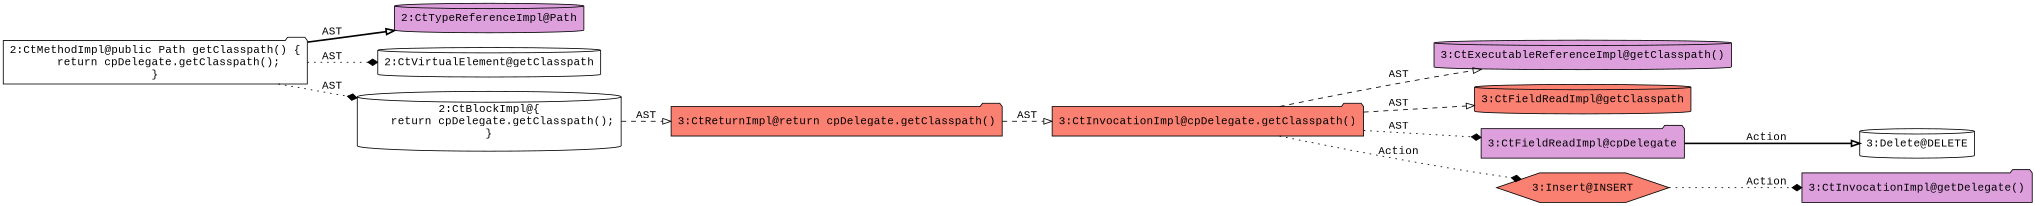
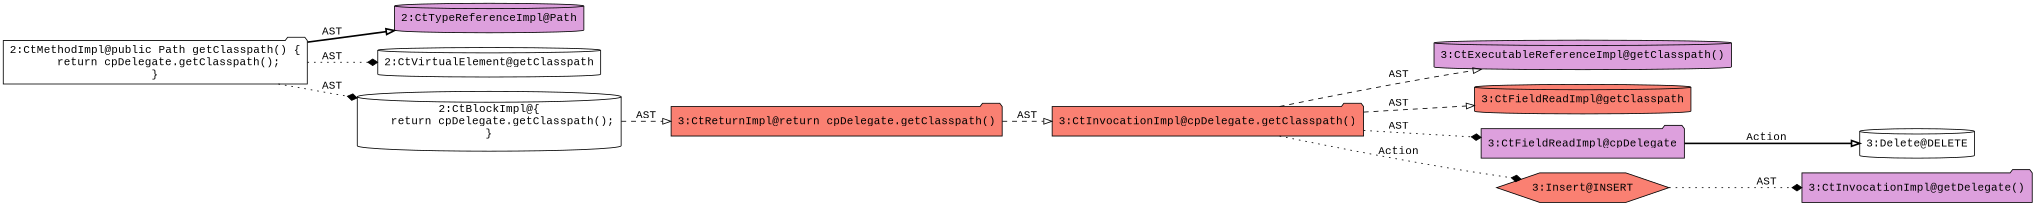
edge "3:Insert@INSERT" -> "3:CtInvocationImpl@getDelegate()": label "Action" -> "AST"
